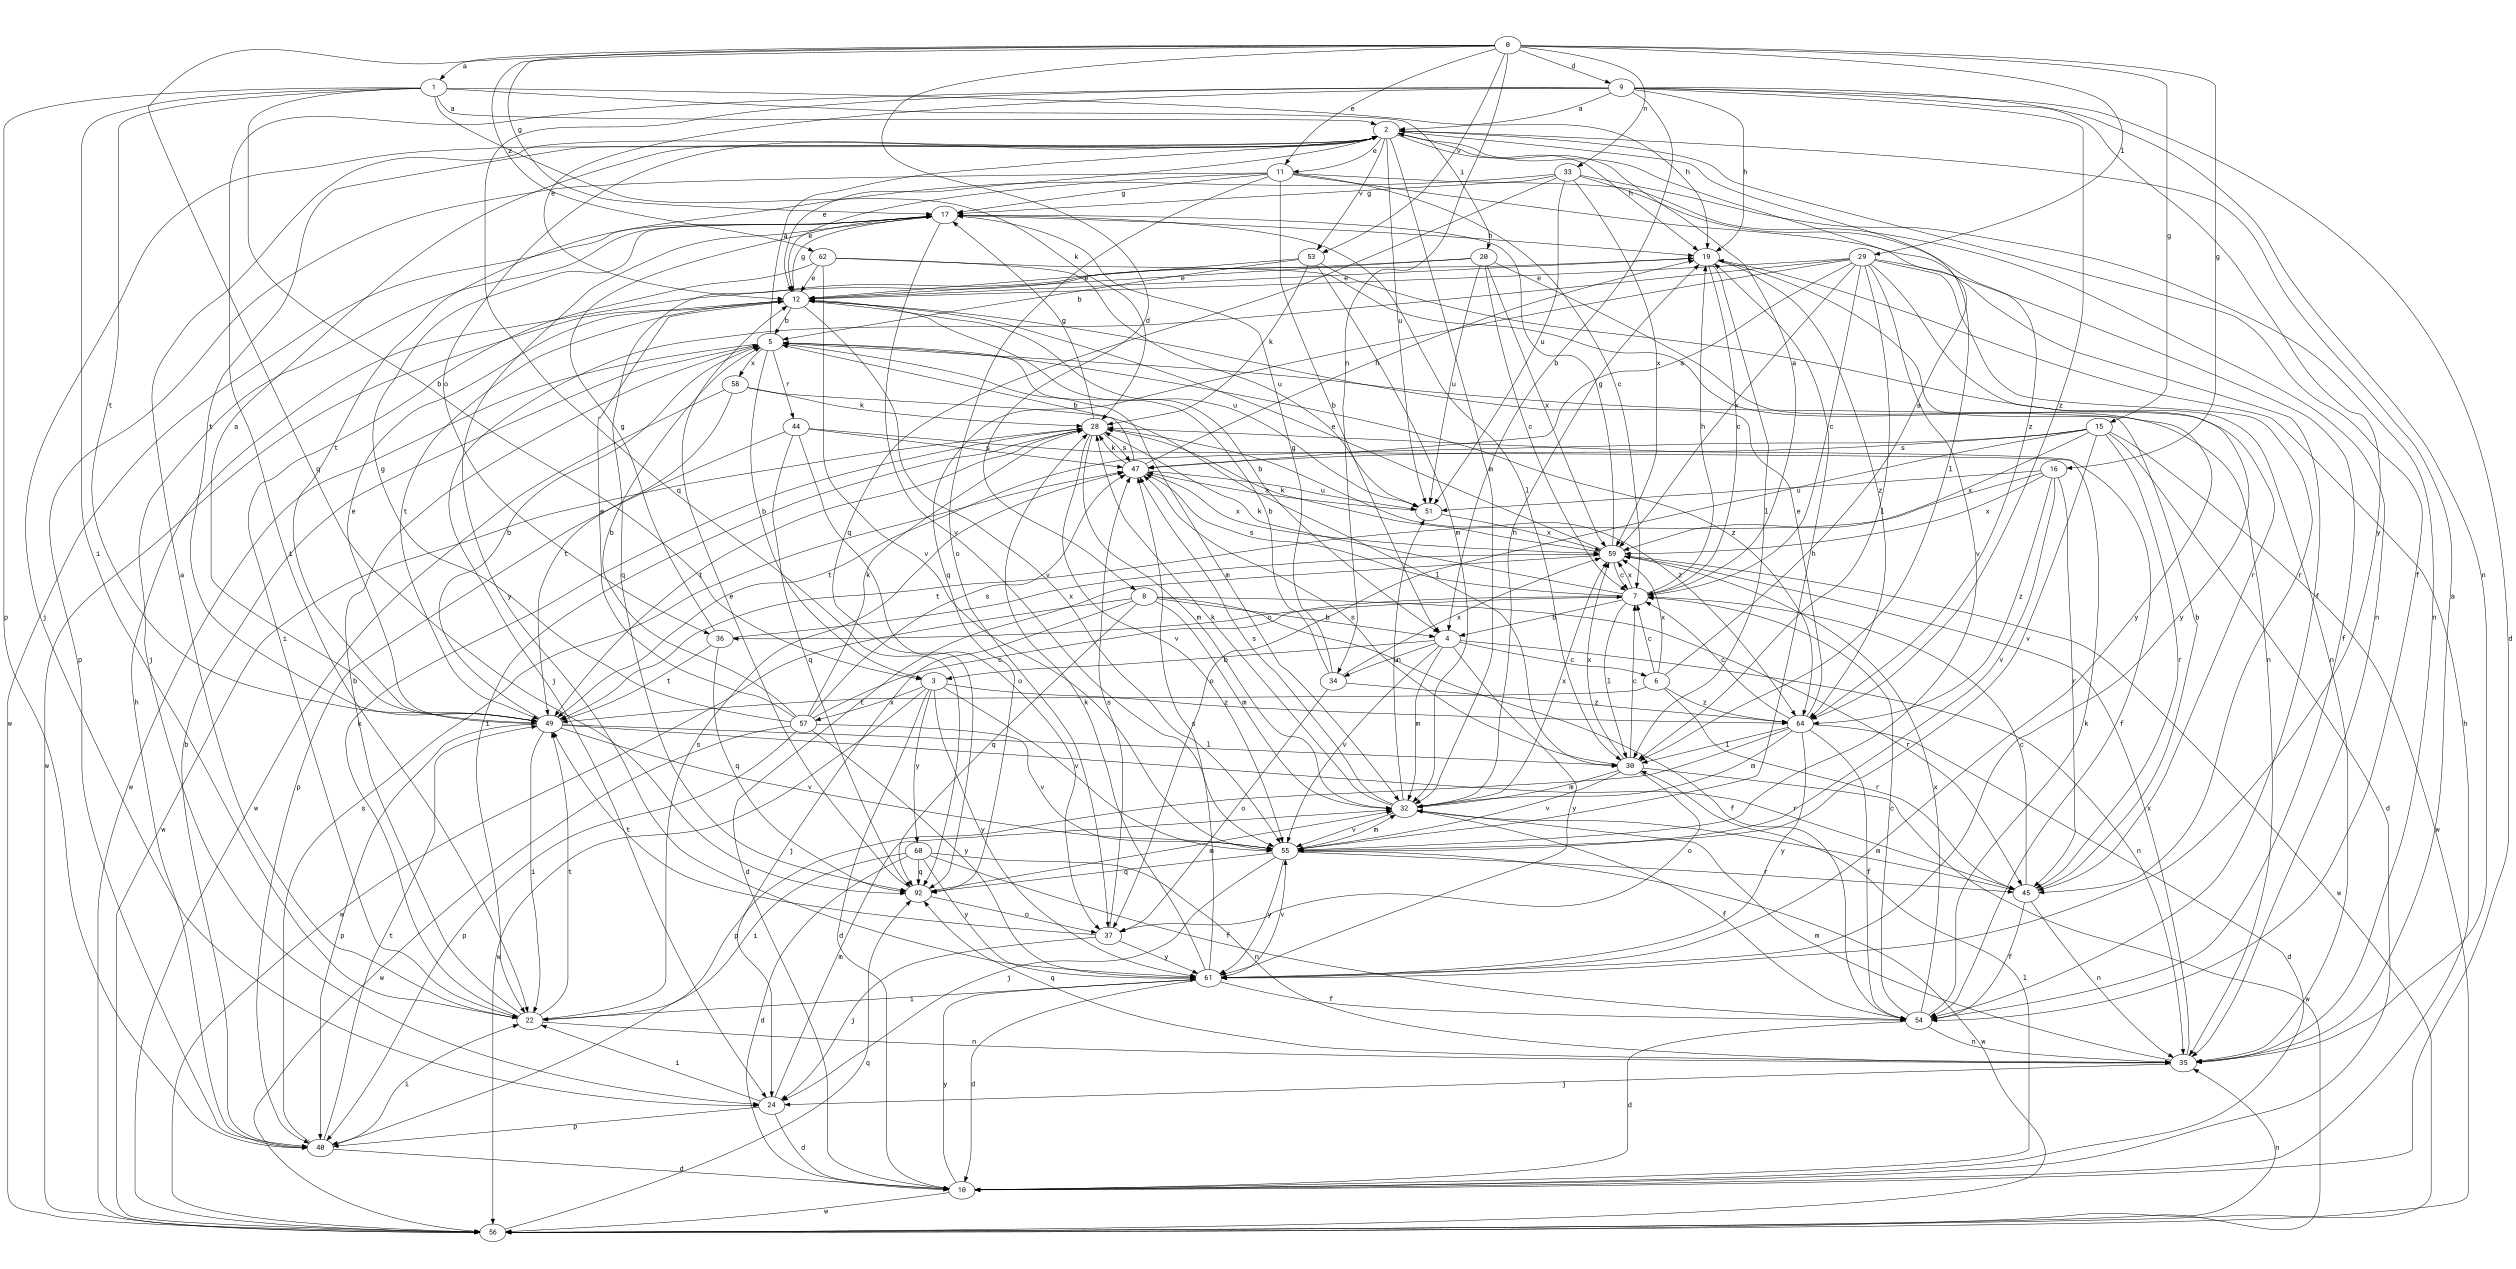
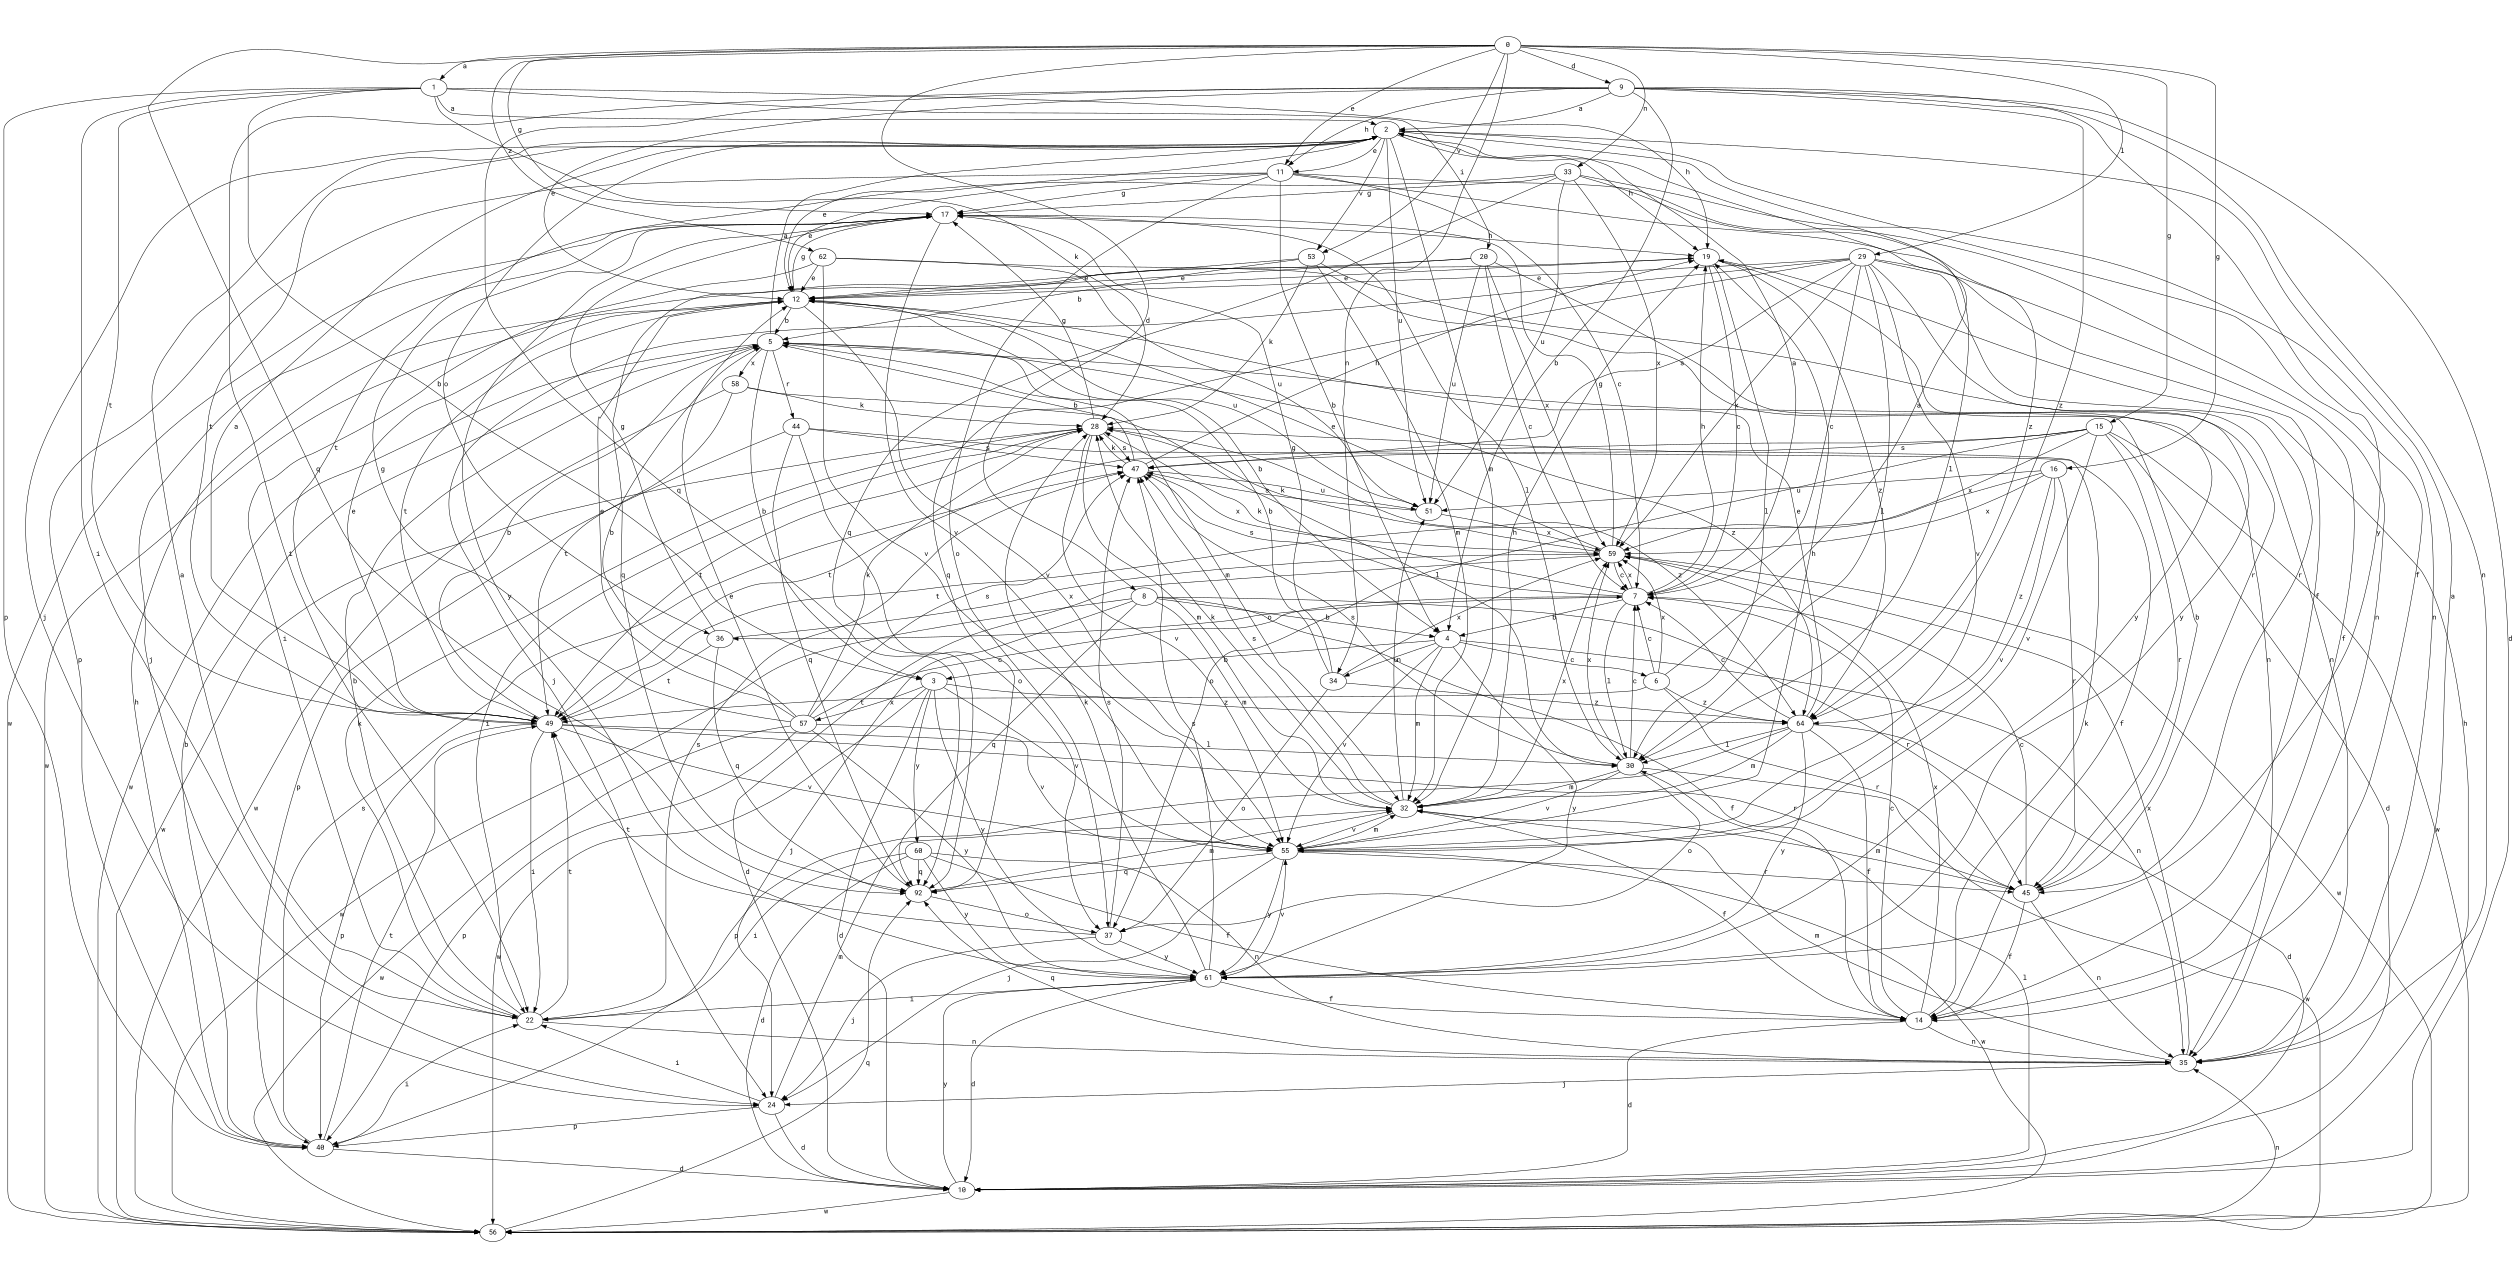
edge "9" -> "19": now "9" -> "11"
node "54": label "54" -> "14"
